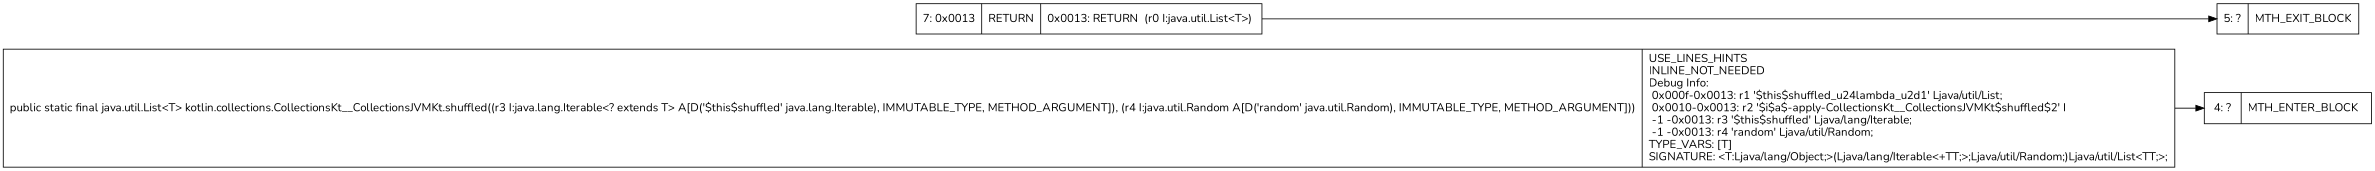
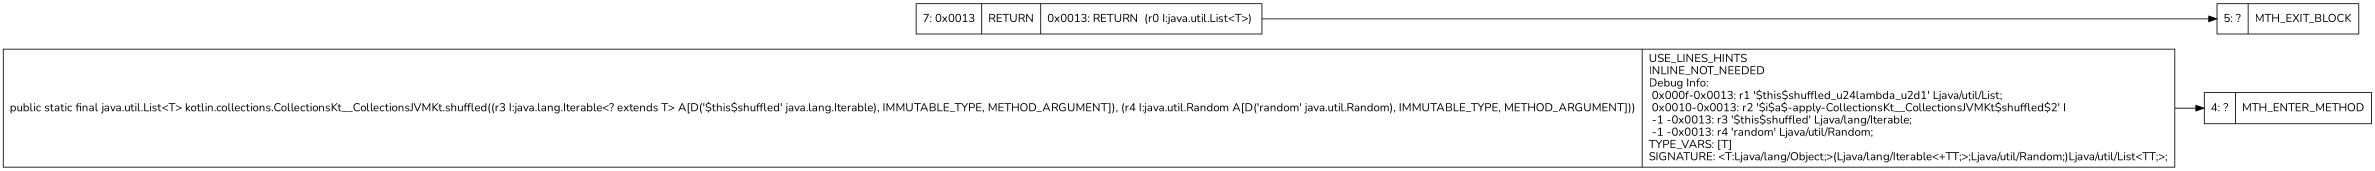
node "4: ?": text "MTH_ENTER_BLOCK" -> "MTH_ENTER_METHOD"
